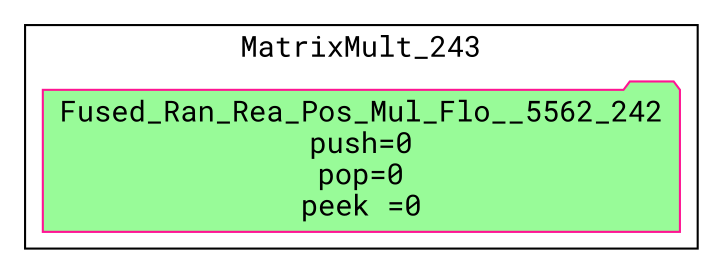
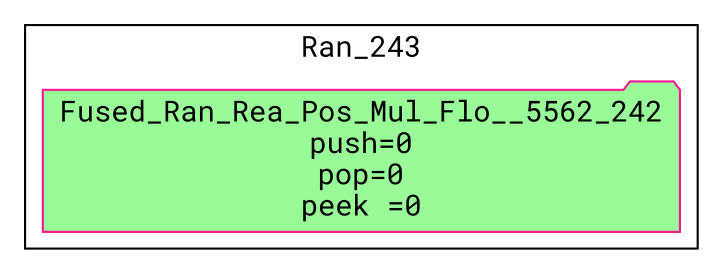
cluster "MatrixMult_243": label "MatrixMult_243" -> "Ran_243"
